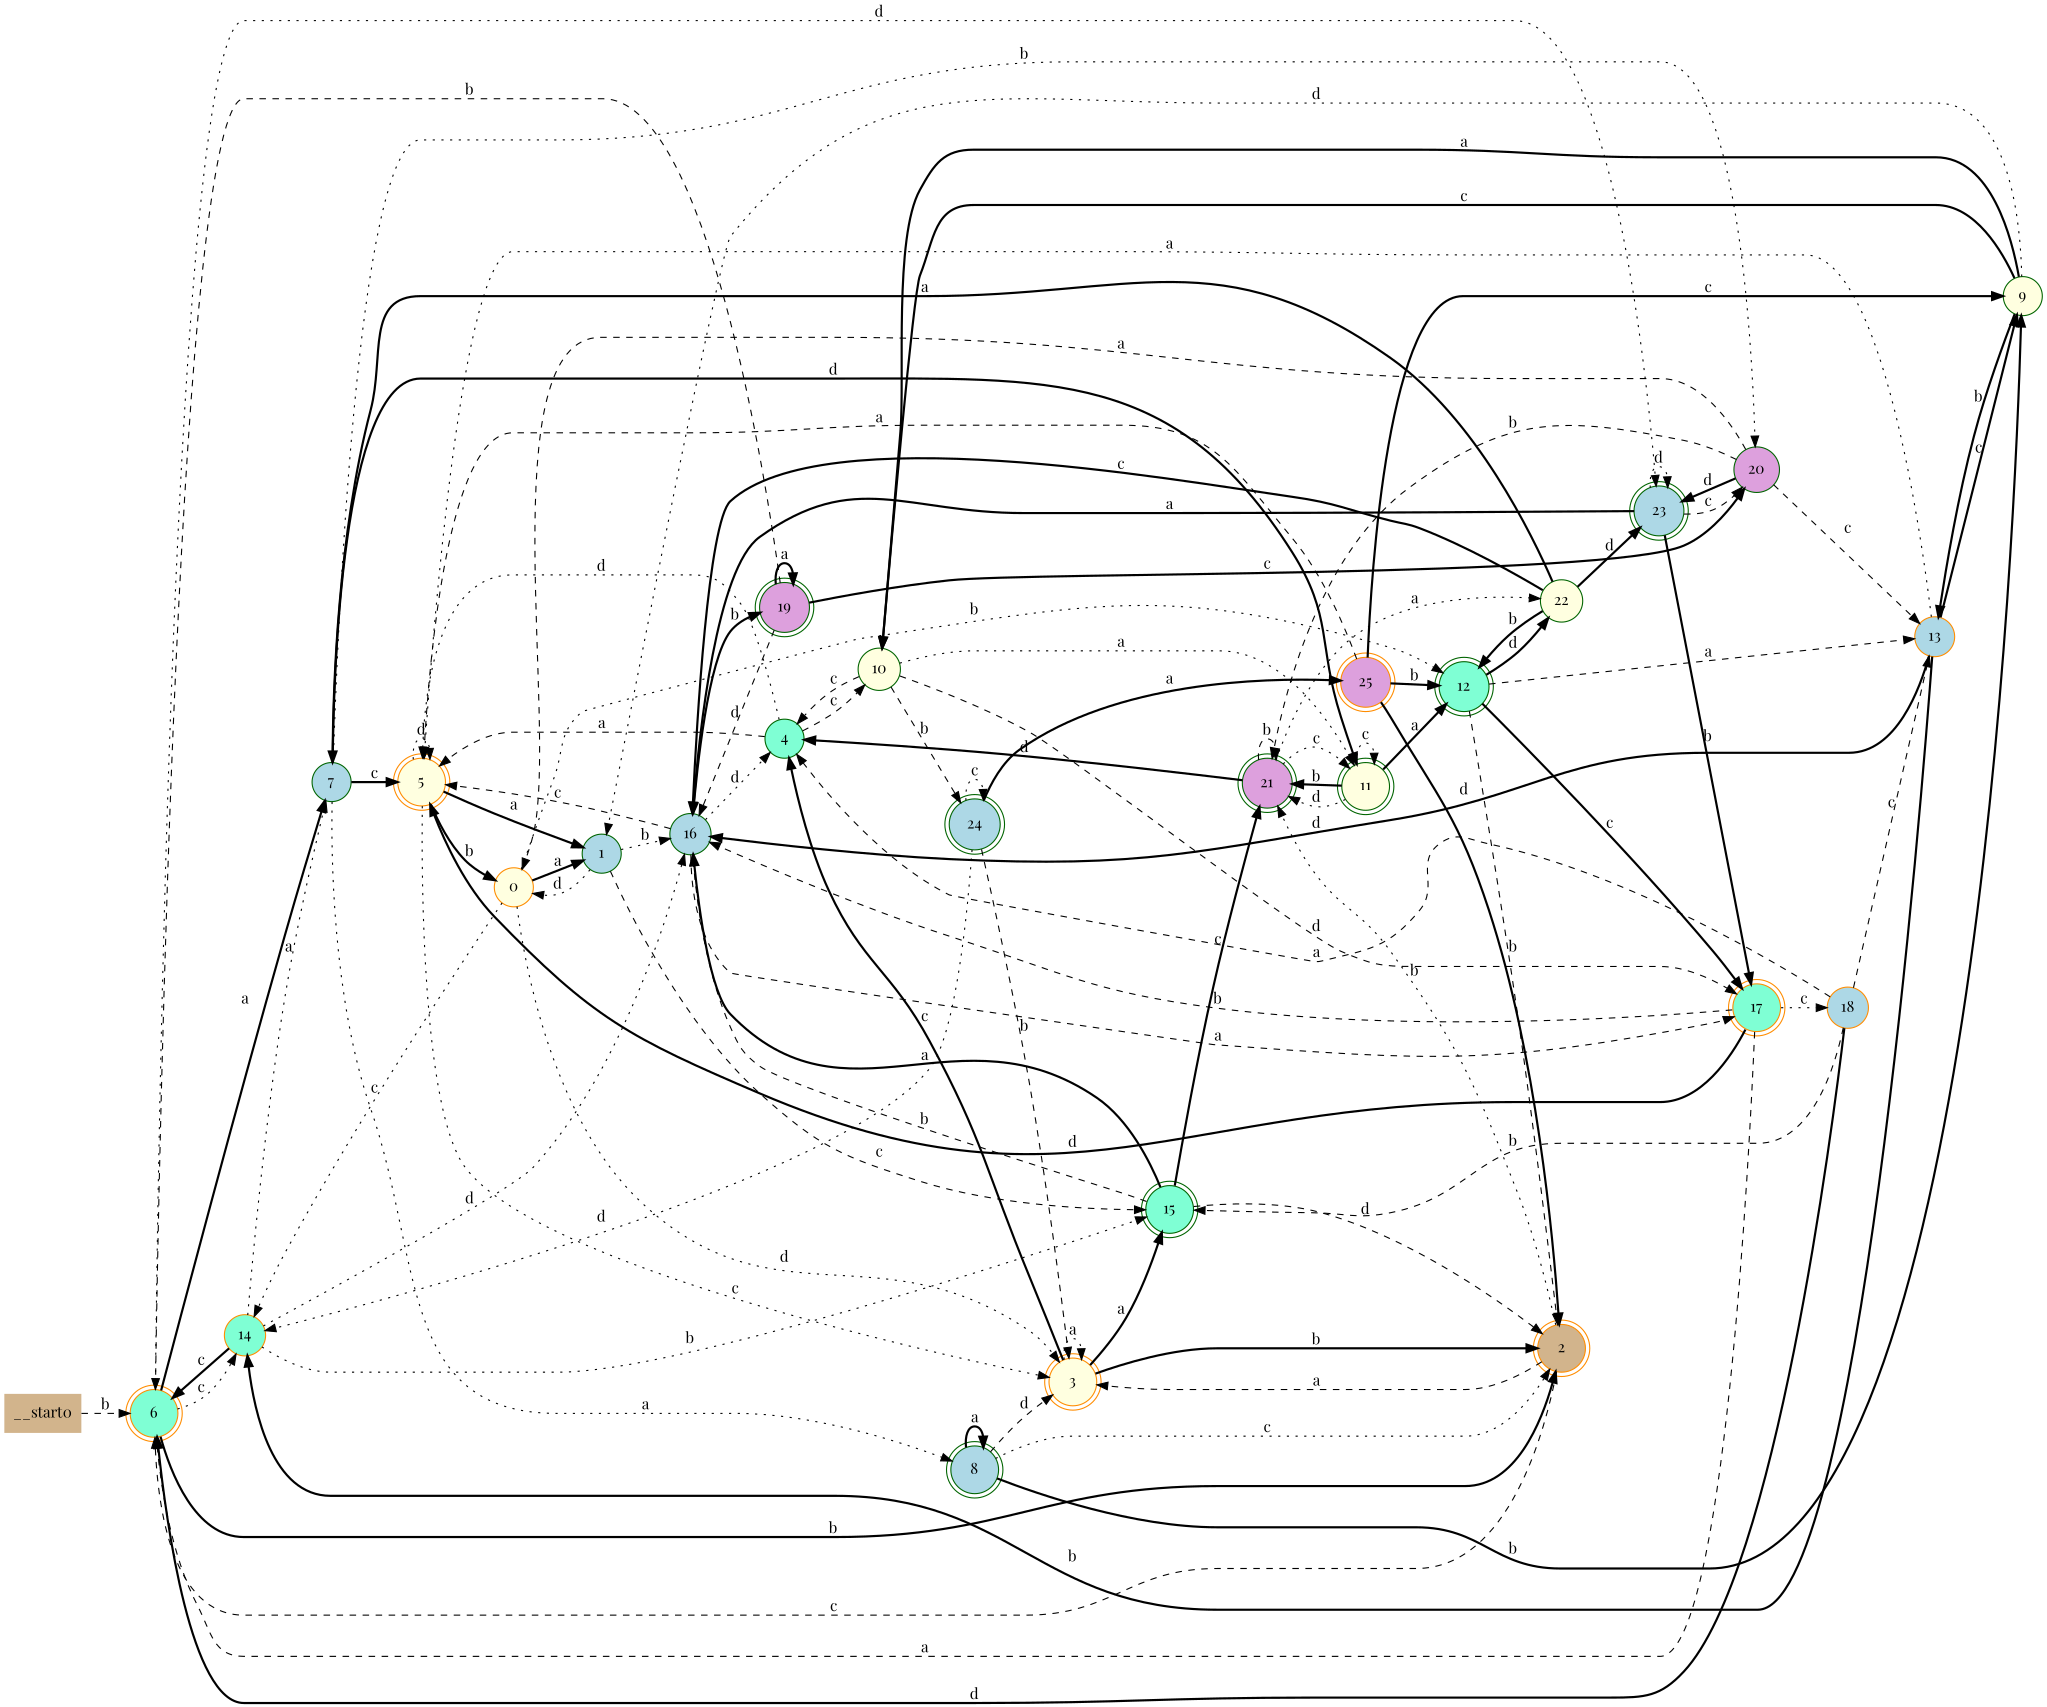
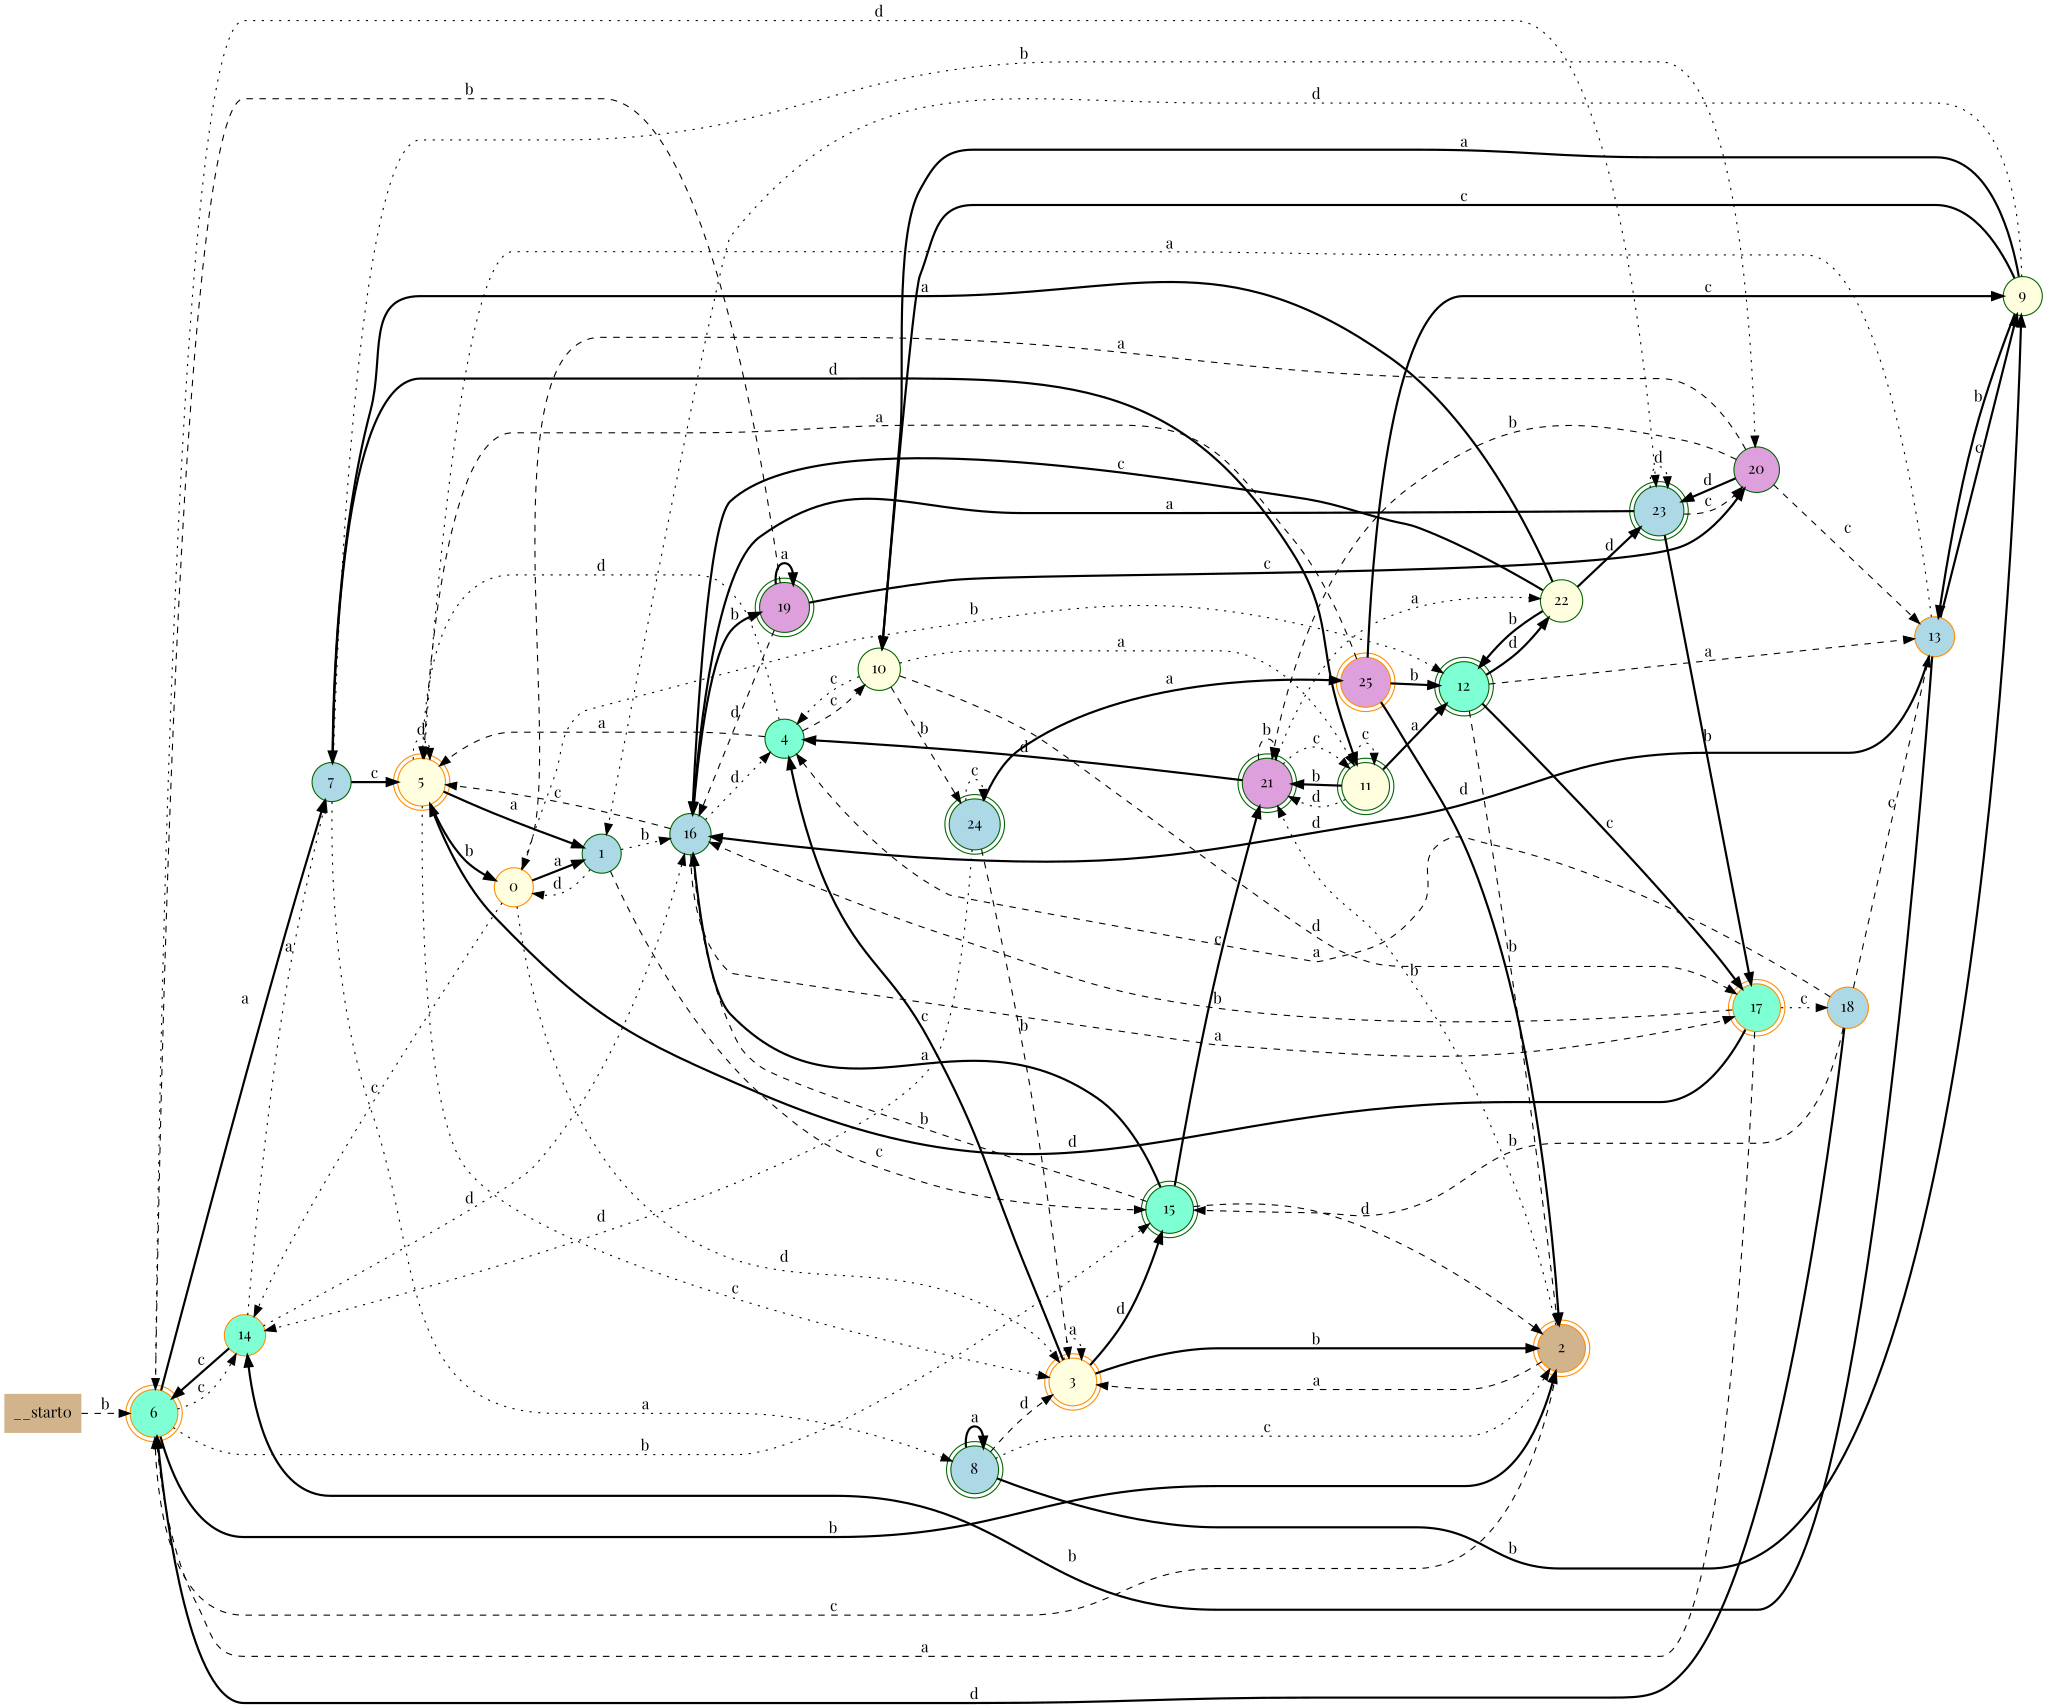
edge "10" -> "4": style dashed -> dotted
edge "3" -> "15": label "a" -> "d"
edge "14" -> "15": now "6" -> "15"
